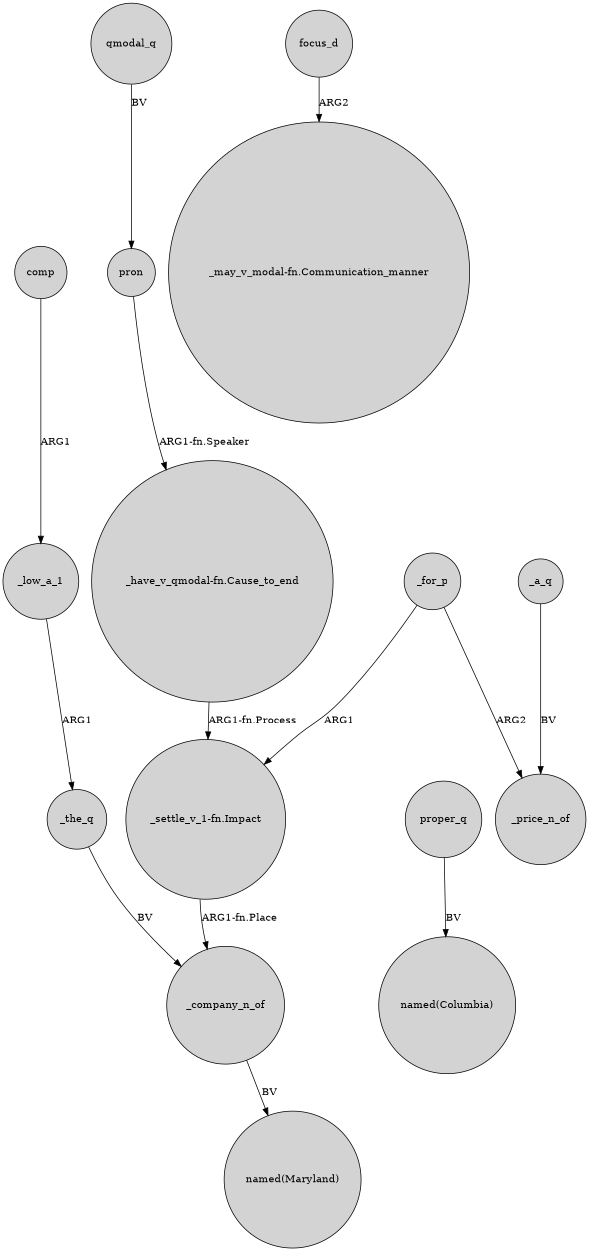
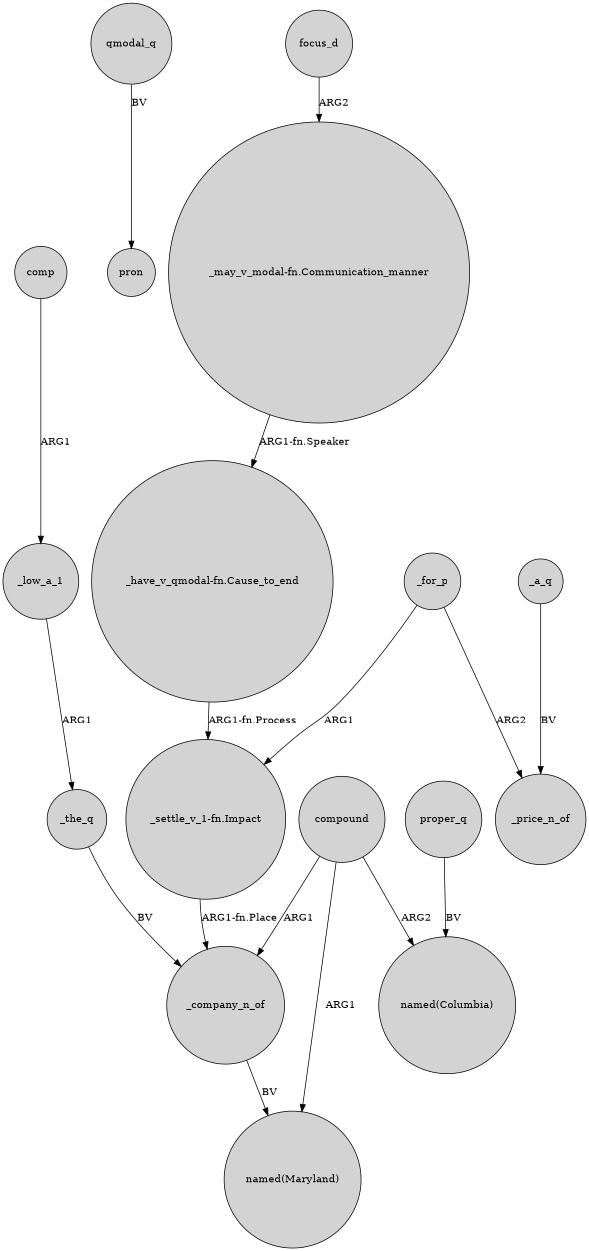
edge "pron" -> "_have_v_qmodal-fn.Cause_to_end": now "_may_v_modal-fn.Communication_manner" -> "_have_v_qmodal-fn.Cause_to_end"
node "compound": added
